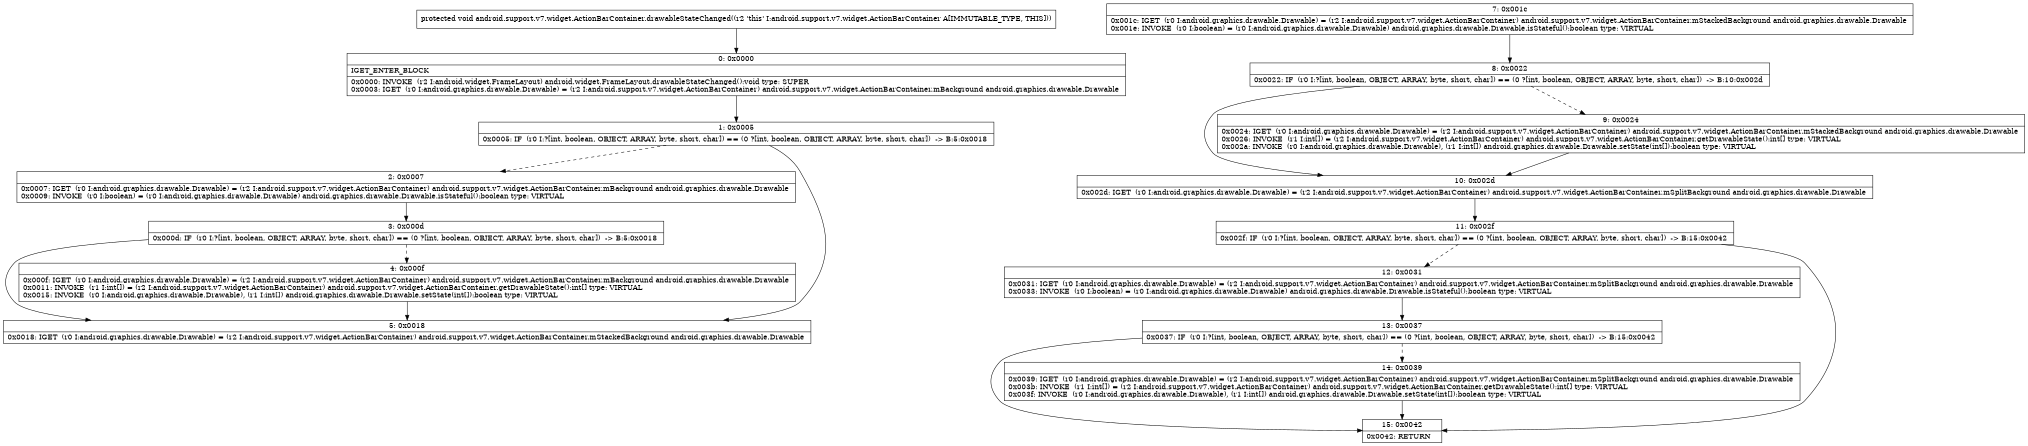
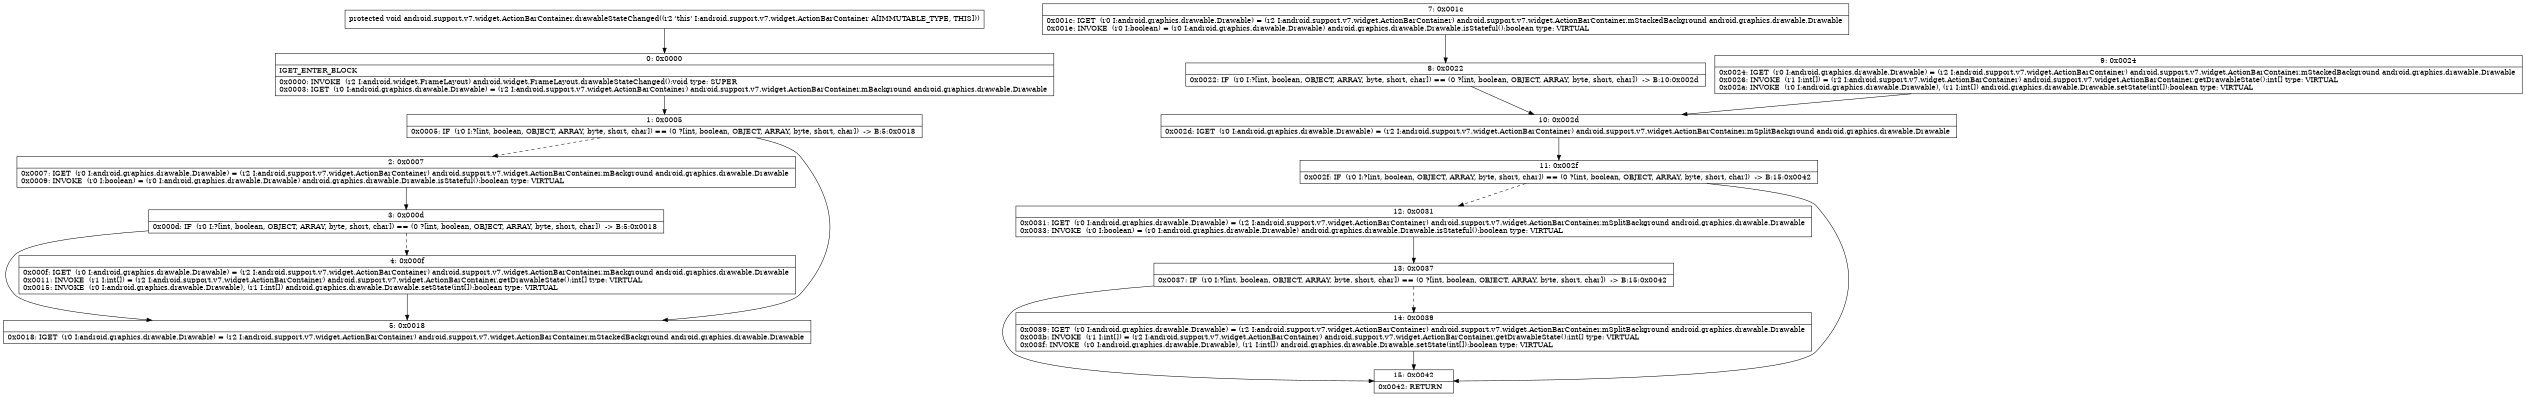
edge "8: 0x0022" -> "9: 0x0024": removed
